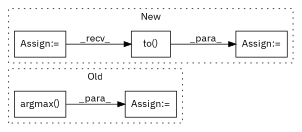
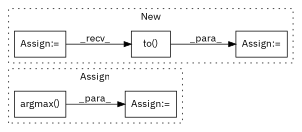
cluster "Old": label "Old" -> "Assign"
